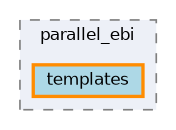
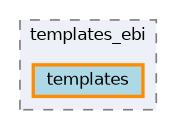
cluster "parallel_ebi": label "parallel_ebi" -> "templates_ebi"
